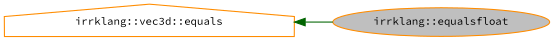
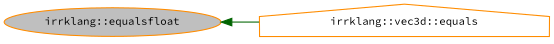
edge "irrklang::equalsfloat" -> "irrklang::vec3d::equals": reversed
